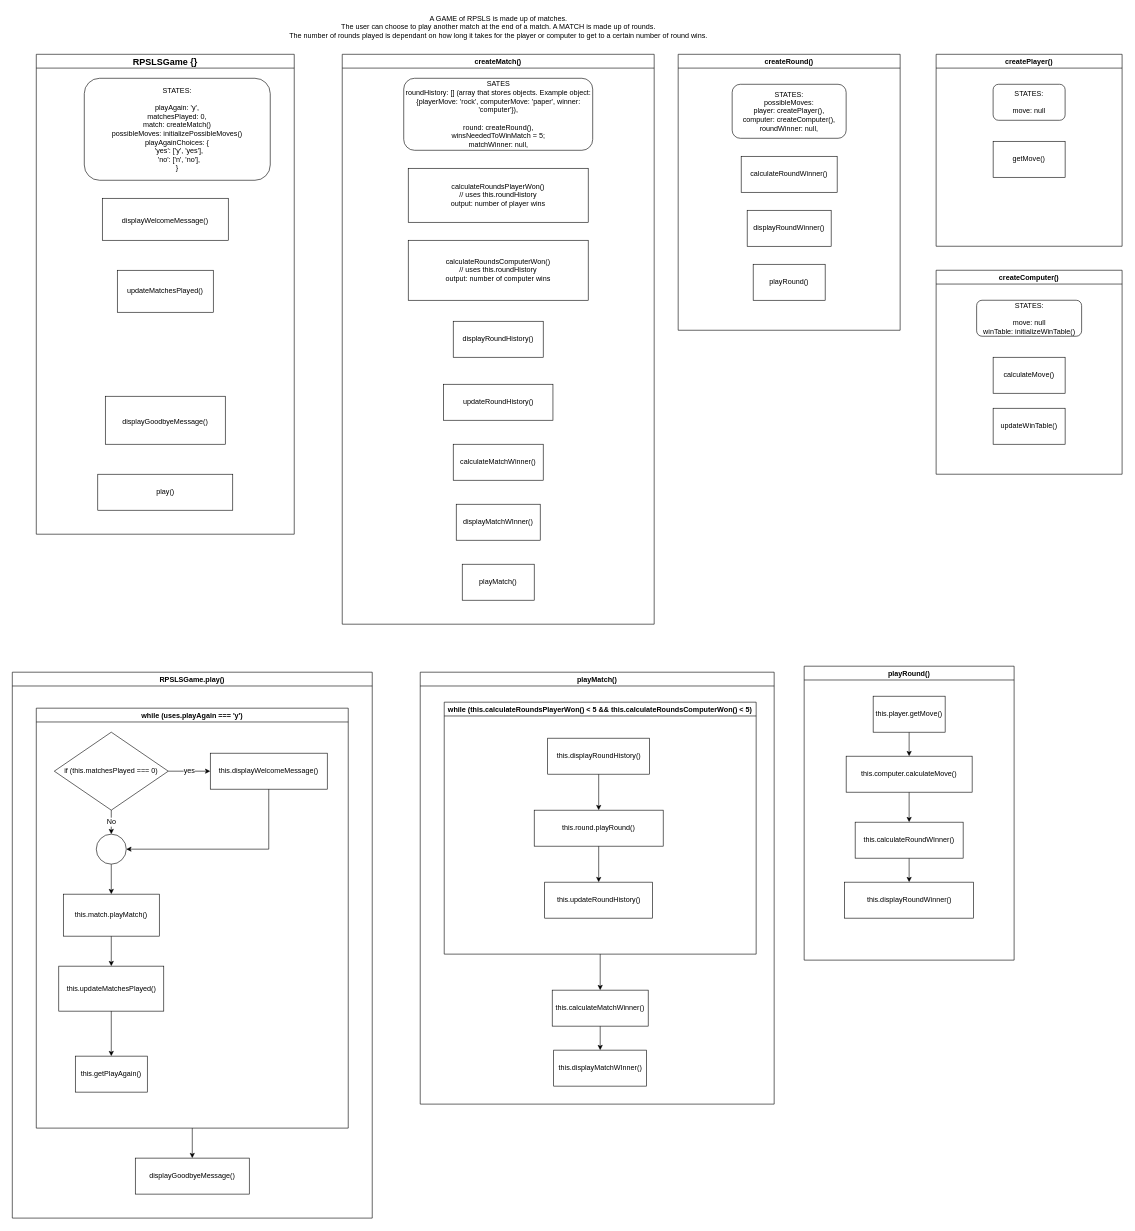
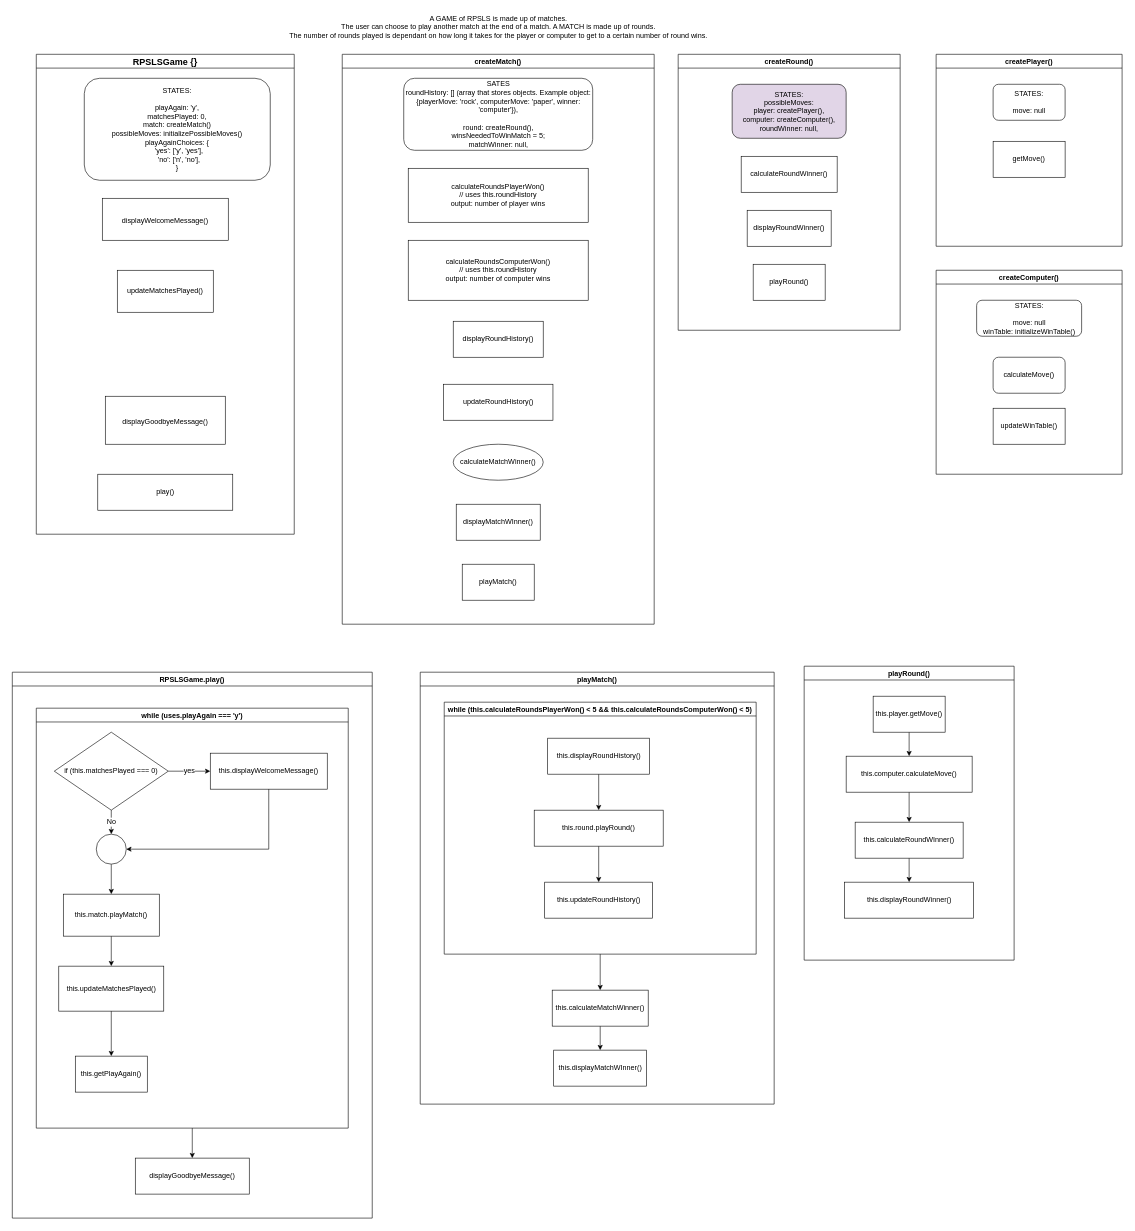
node "STATES: possibleMoves: player: createPlayer(), computer: createComputer(), roundWinner: null,": fillcolor #ffffff -> #e1d5e7
node "calculateMove()": shape rectangle -> rounded rectangle
node "calculateMatchWinner()": shape rectangle -> ellipse
